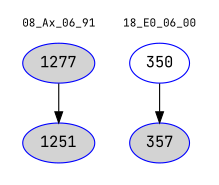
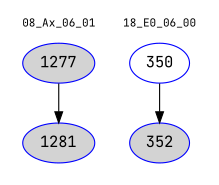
cluster "08_Ax_06_91": label "08_Ax_06_91" -> "08_Ax_06_01"
node "1251": label "1251" -> "1281"
node "357": label "357" -> "352"
